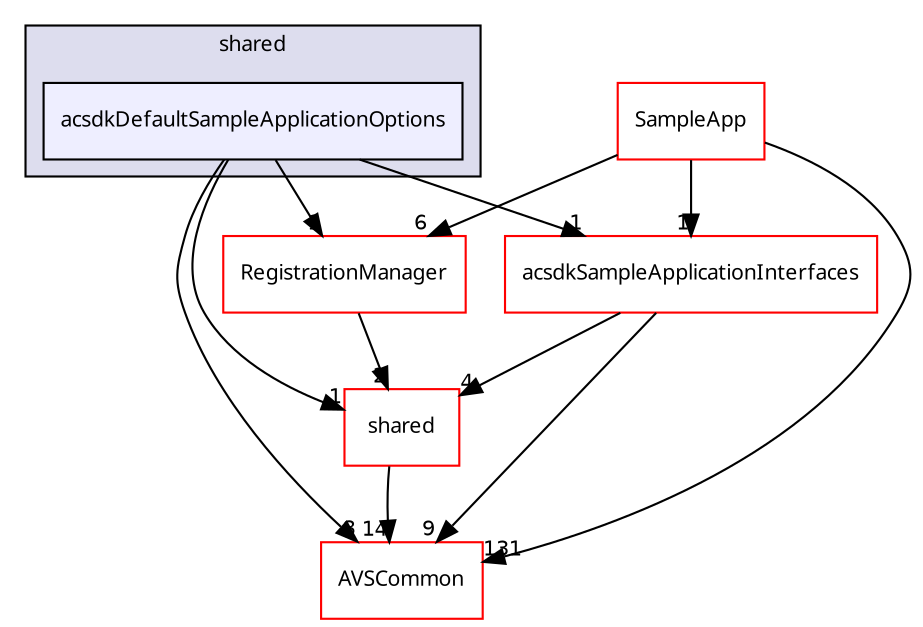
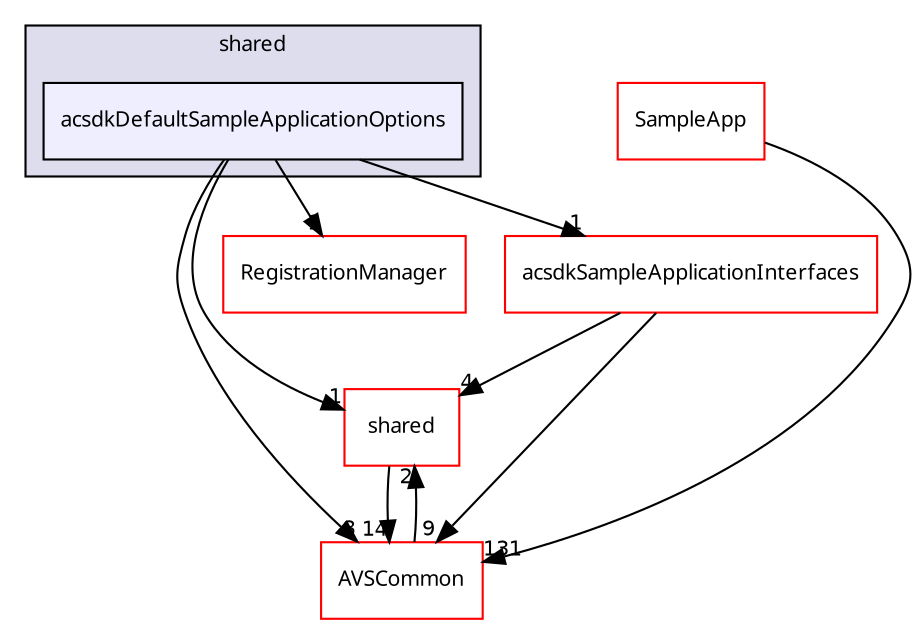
edge "SampleApp" -> "acsdkSampleApplicationInterfaces": removed
edge "SampleApp" -> "RegistrationManager": removed
edge "RegistrationManager" -> "shared": now "AVSCommon" -> "shared"
